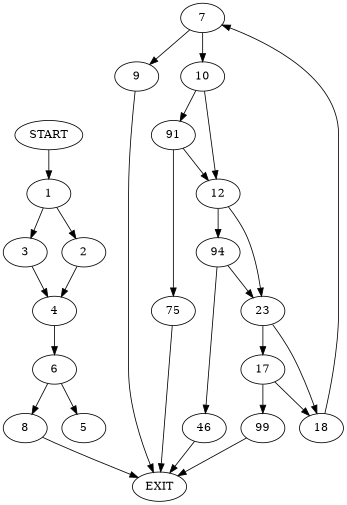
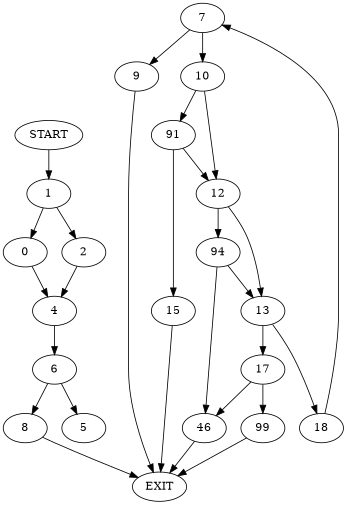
node "3": label "3" -> "0"
node "75": label "75" -> "15"
node "23": label "23" -> "13"
edge "17" -> "18": now "17" -> "46"
